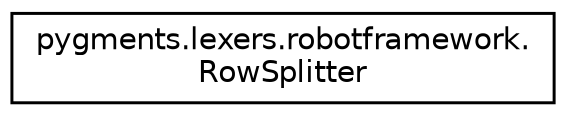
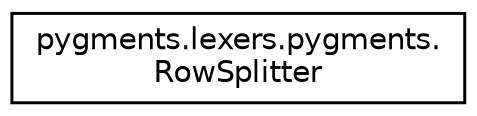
node "pygments.lexers.robotframework. RowSplitter": label "pygments.lexers.robotframework. RowSplitter" -> "pygments.lexers.pygments. RowSplitter"
